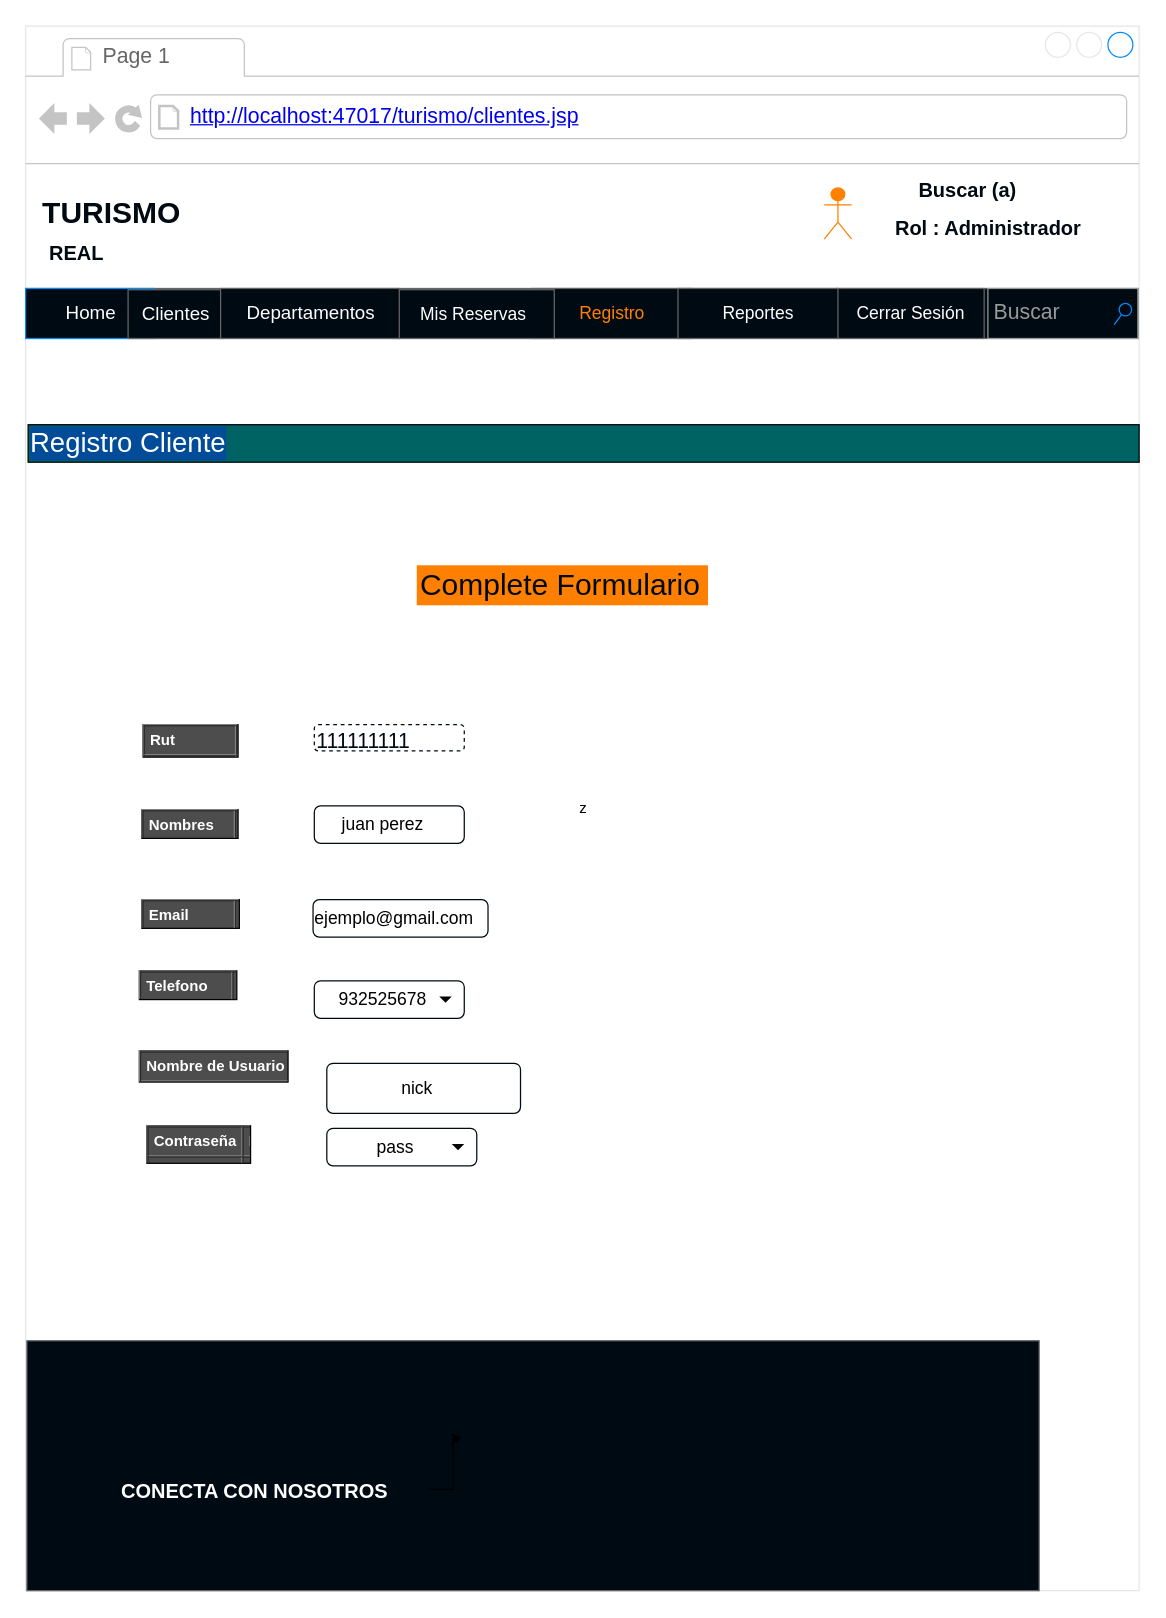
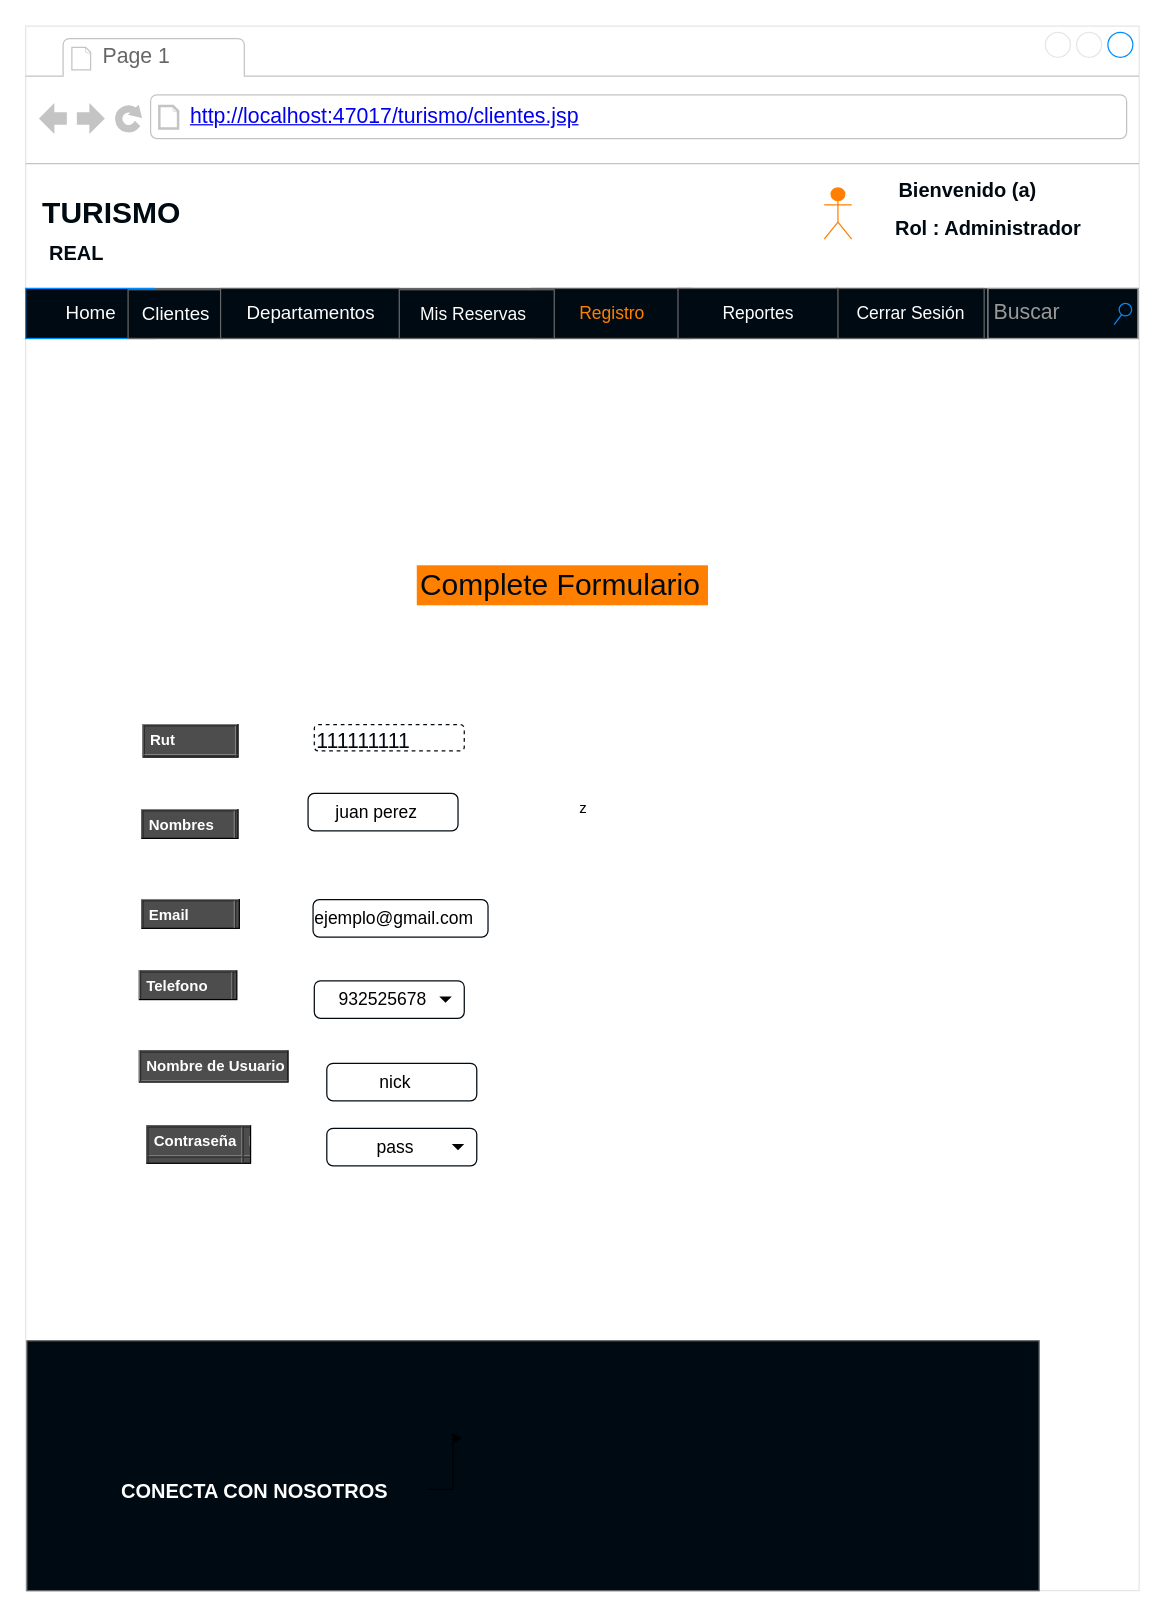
node "Buscar (a)": label "Buscar (a)" -> "Bienvenido (a)"
node "Registro Cliente": removed
node "juan perez": moved (389, 824) -> (383, 812)
node "nick": size 194x50 -> 150x38
